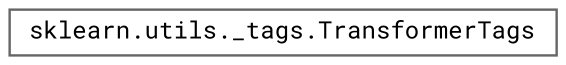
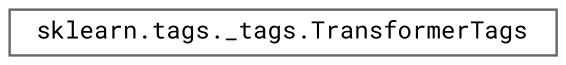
node "sklearn.utils._tags.TransformerTags": label "sklearn.utils._tags.TransformerTags" -> "sklearn.tags._tags.TransformerTags"
